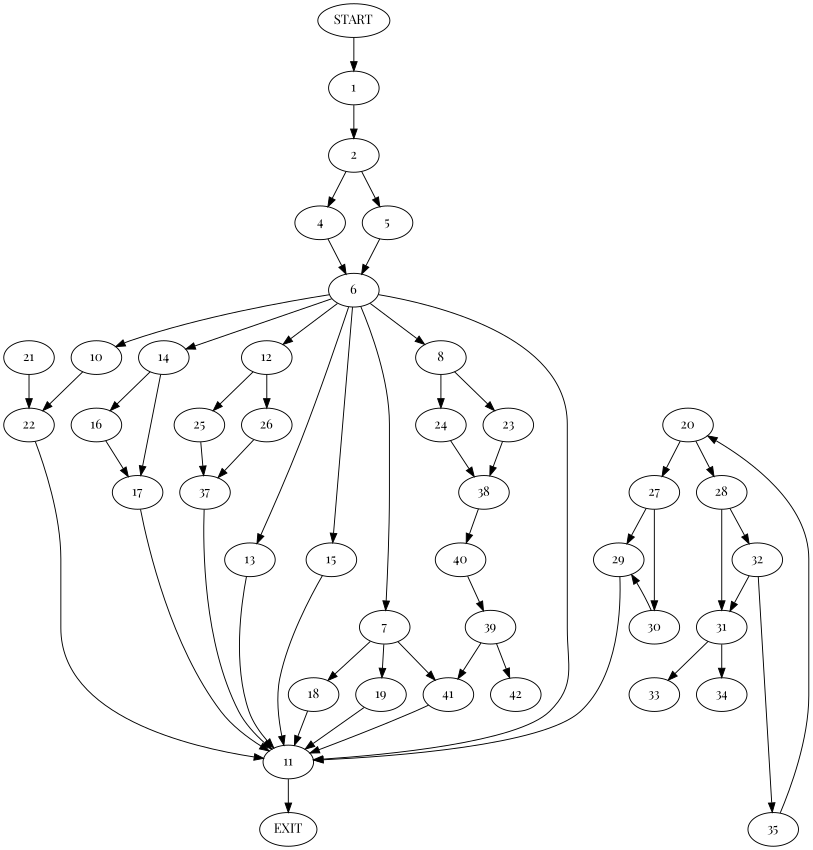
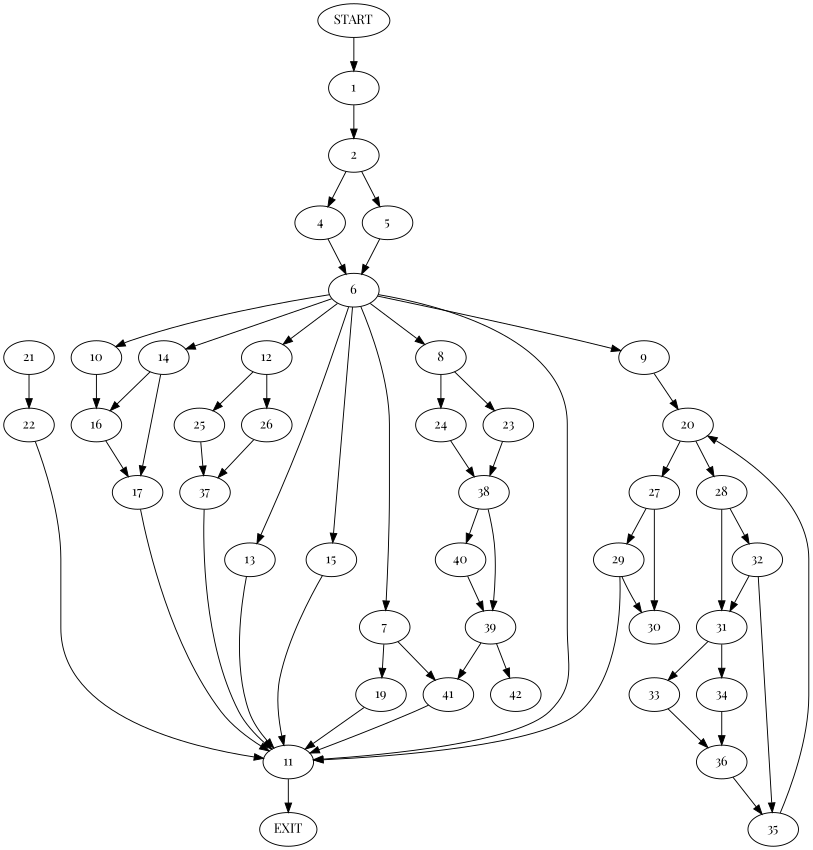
node "9": added
edge "10" -> "22": now "10" -> "16"
edge "38" -> "39": added
edge "30" -> "29": reversed
node "18": removed
node "36": added
